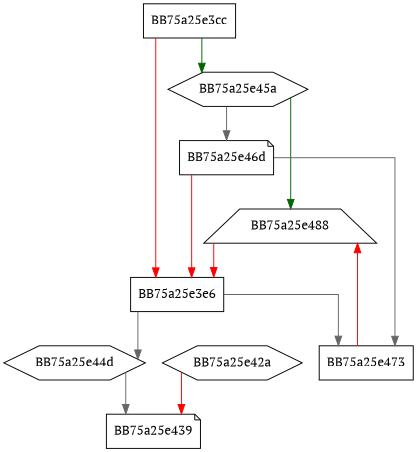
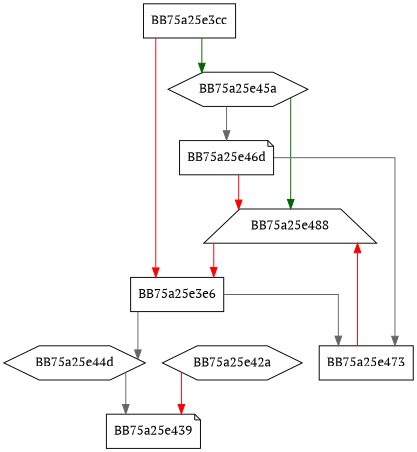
edge "BB75a25e46d" -> "BB75a25e3e6": now "BB75a25e46d" -> "BB75a25e488"
